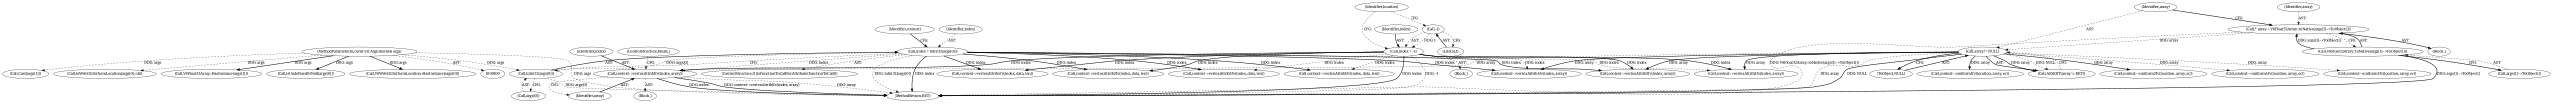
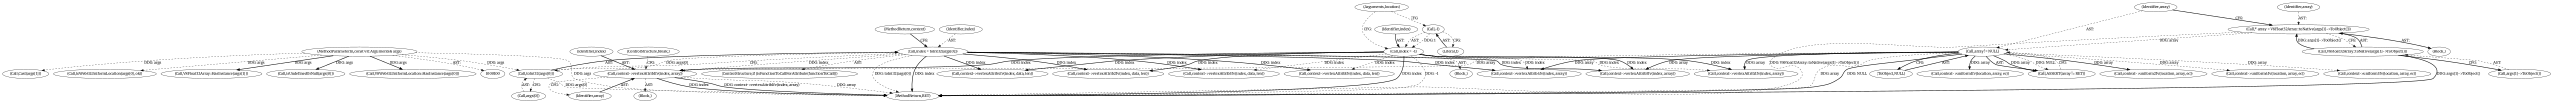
node "(Identifier,location)": label "(Identifier,location)" -> "(Arguments,location)"
node "(Identifier,context)": label "(Identifier,context)" -> "(MethodReturn,context)"
